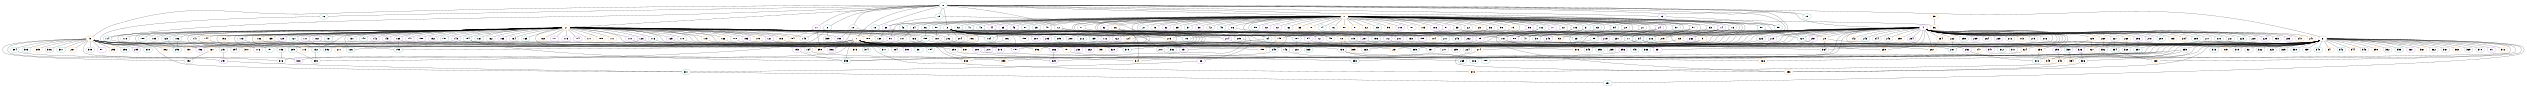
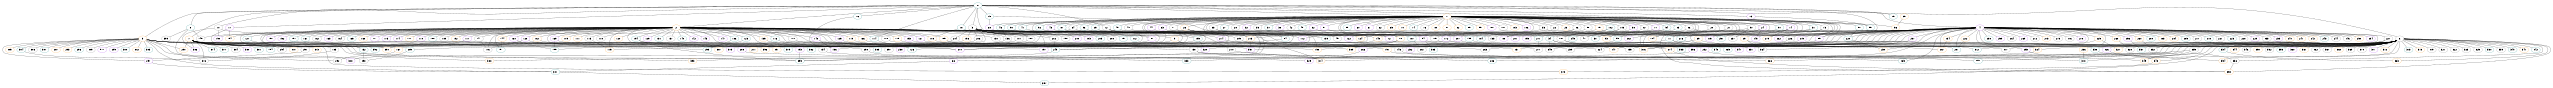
edge "4" -- "29": now "4" -- "248"
node "120": added
